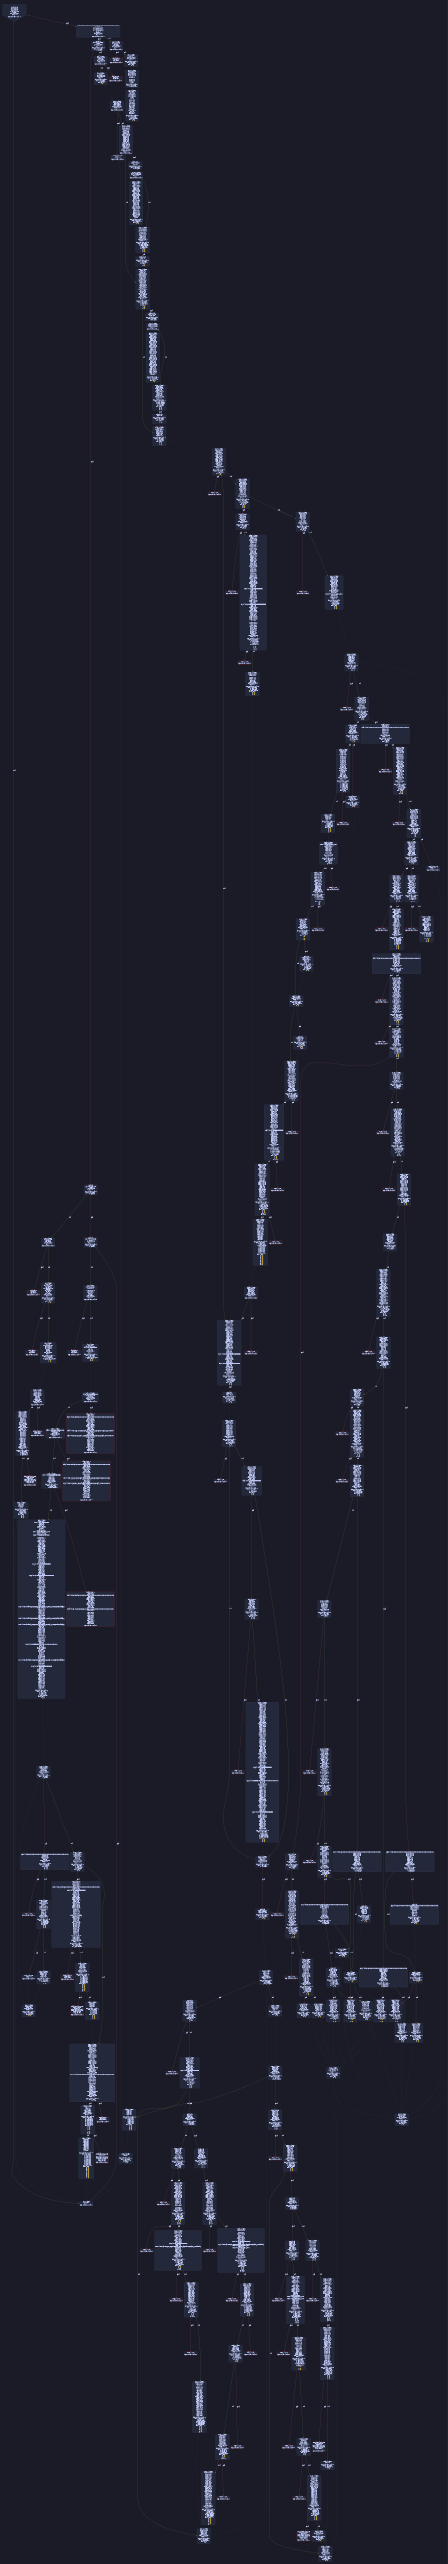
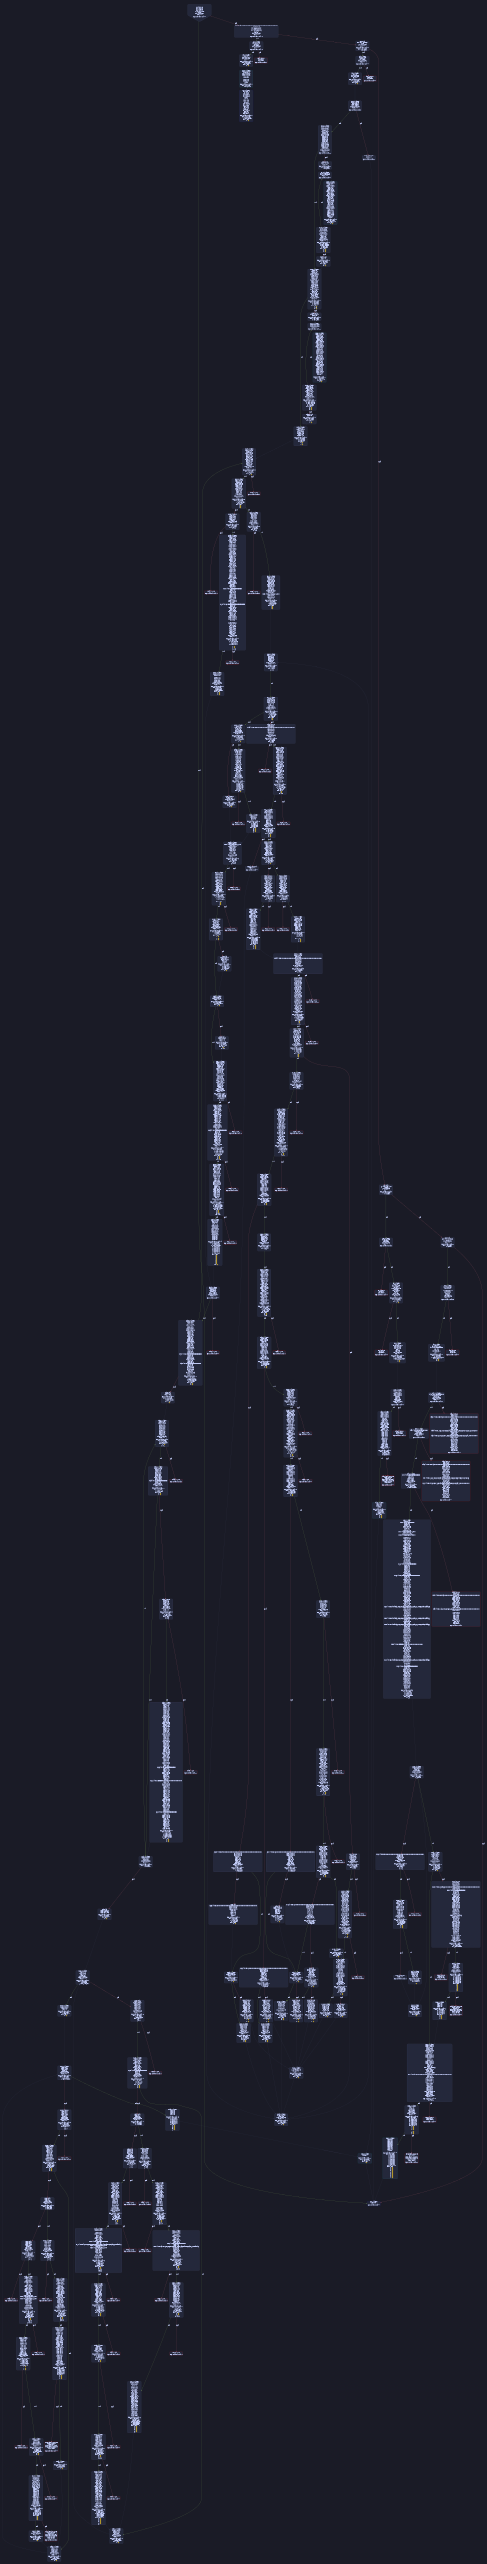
node "[02d3] INVALID Stack size req: 0, sizeΔ: 0": removed
node "[0af8] INVALID Stack size req: 0, sizeΔ: 0": added
